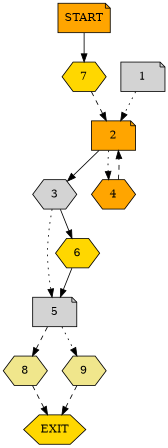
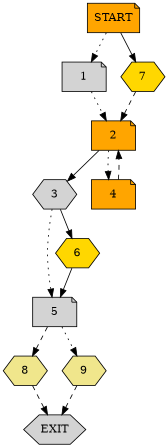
edge "START" -> "1": added
node "4": shape hexagon -> note
node "EXIT": fillcolor gold -> lightgrey
